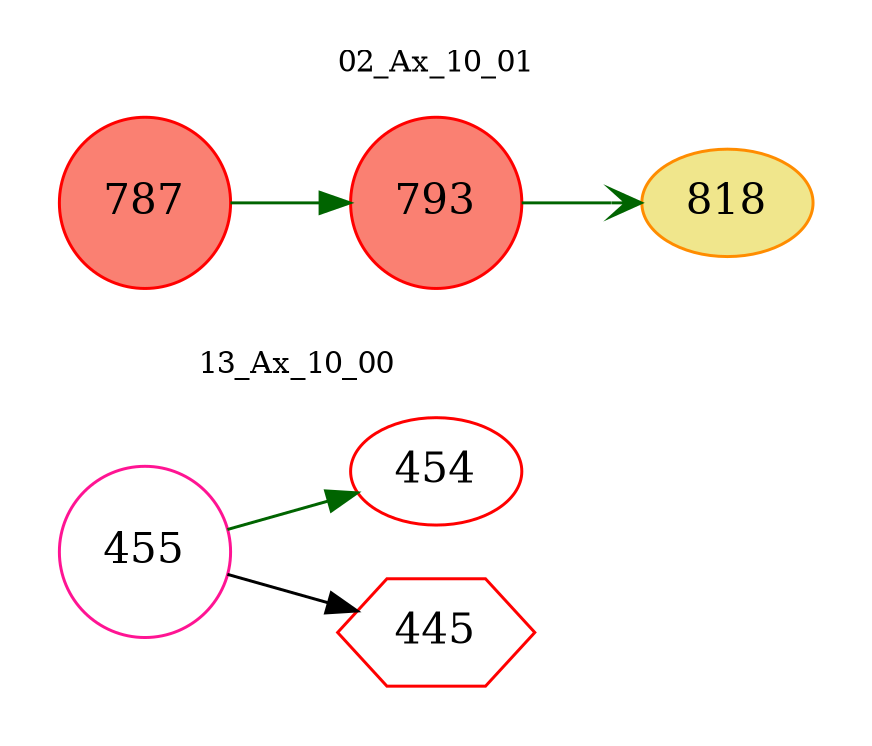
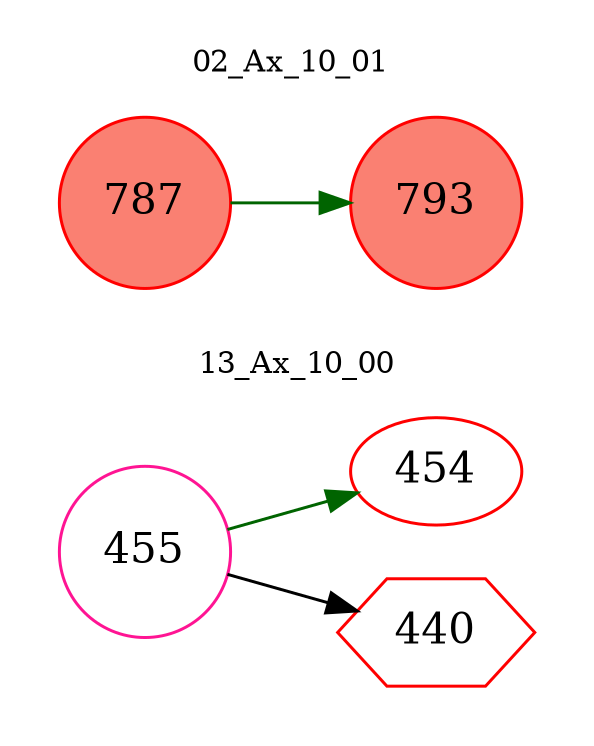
node "818": removed
node "445": label "445" -> "440"
